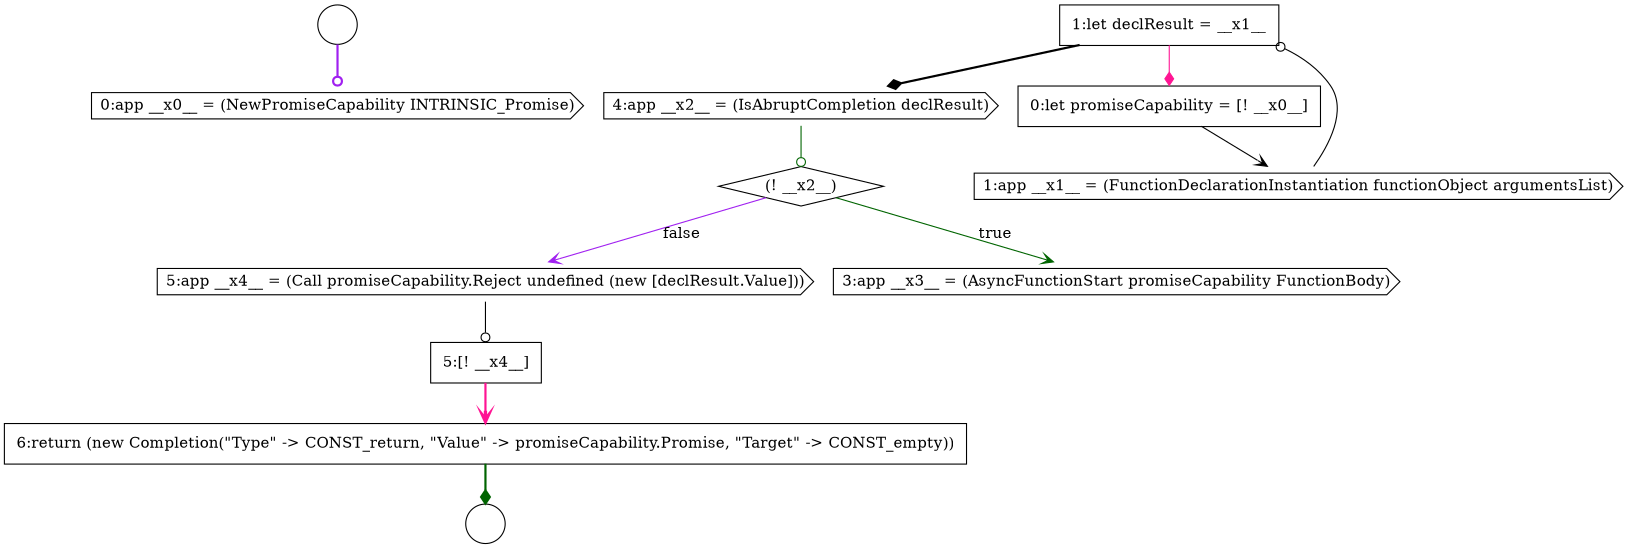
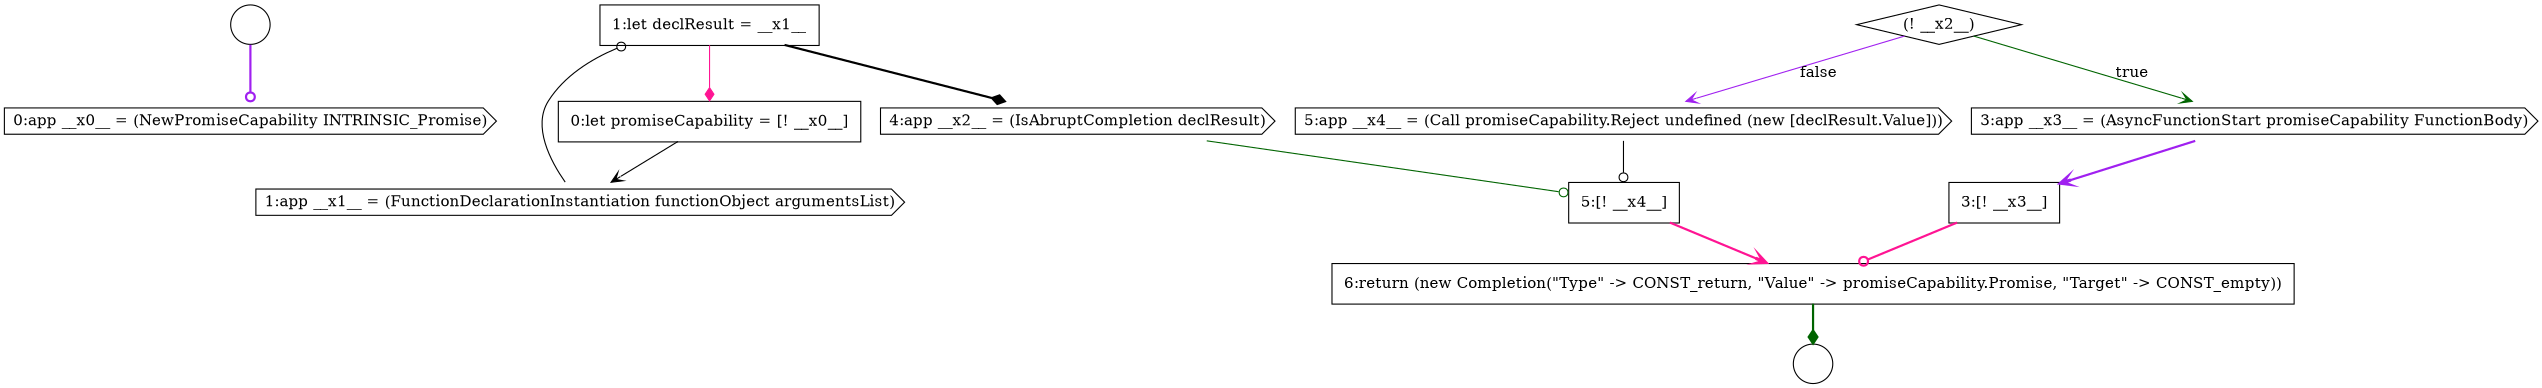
edge "4:app __x2__ = (IsAbruptCompletion declResult)" -> "(! __x2__)": now "4:app __x2__ = (IsAbruptCompletion declResult)" -> "5:[! __x4__]"
node "3:[! __x3__]": added
